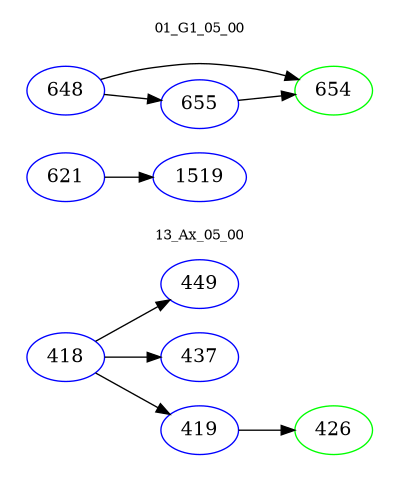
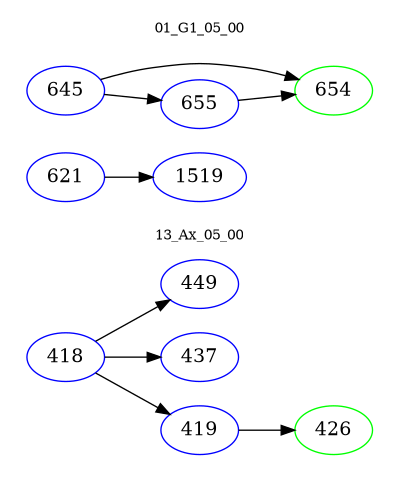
node "648": label "648" -> "645"
